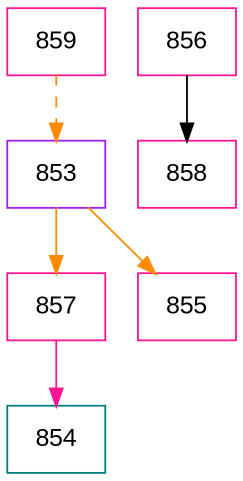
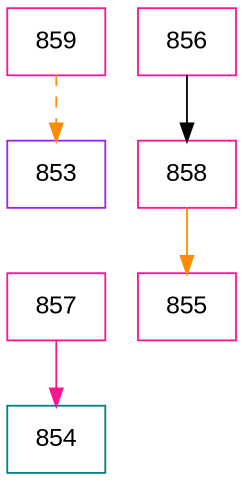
edge "853" -> "857": removed
edge "853" -> "855": now "858" -> "855"
